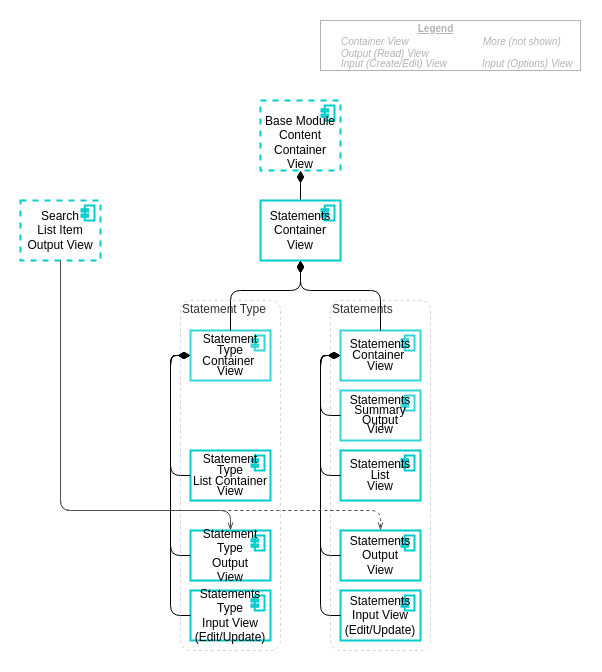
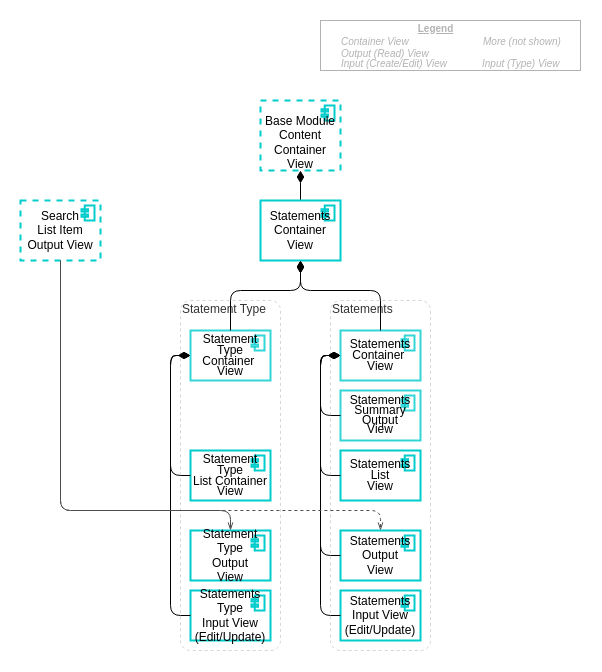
node "Input (Options) View": label "Input (Options) View" -> "Input (Type) View"
edge "Statement TypeOutputView" -> "Statement TypeContainer View": removed
